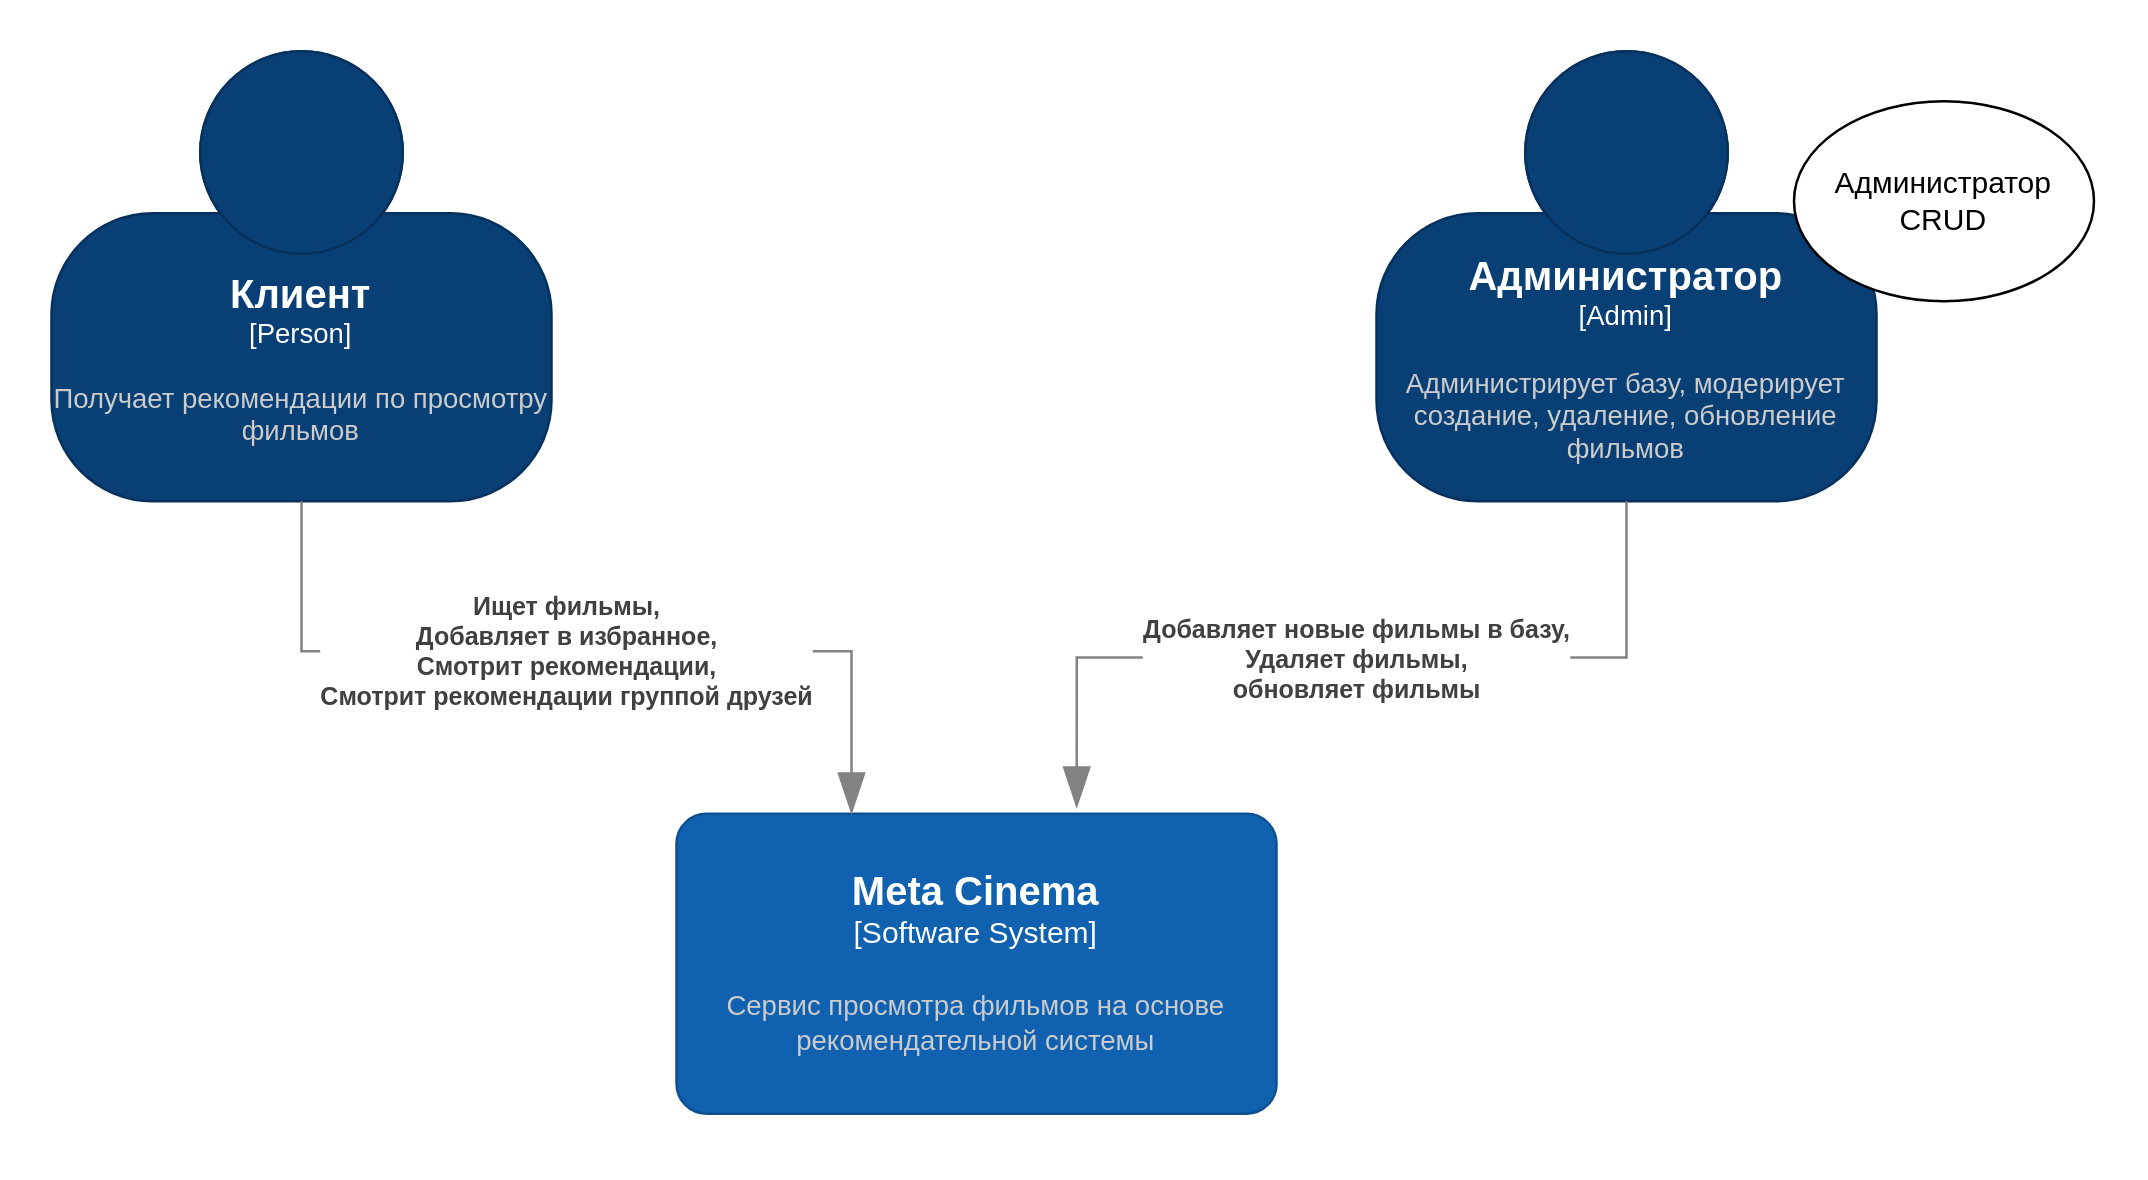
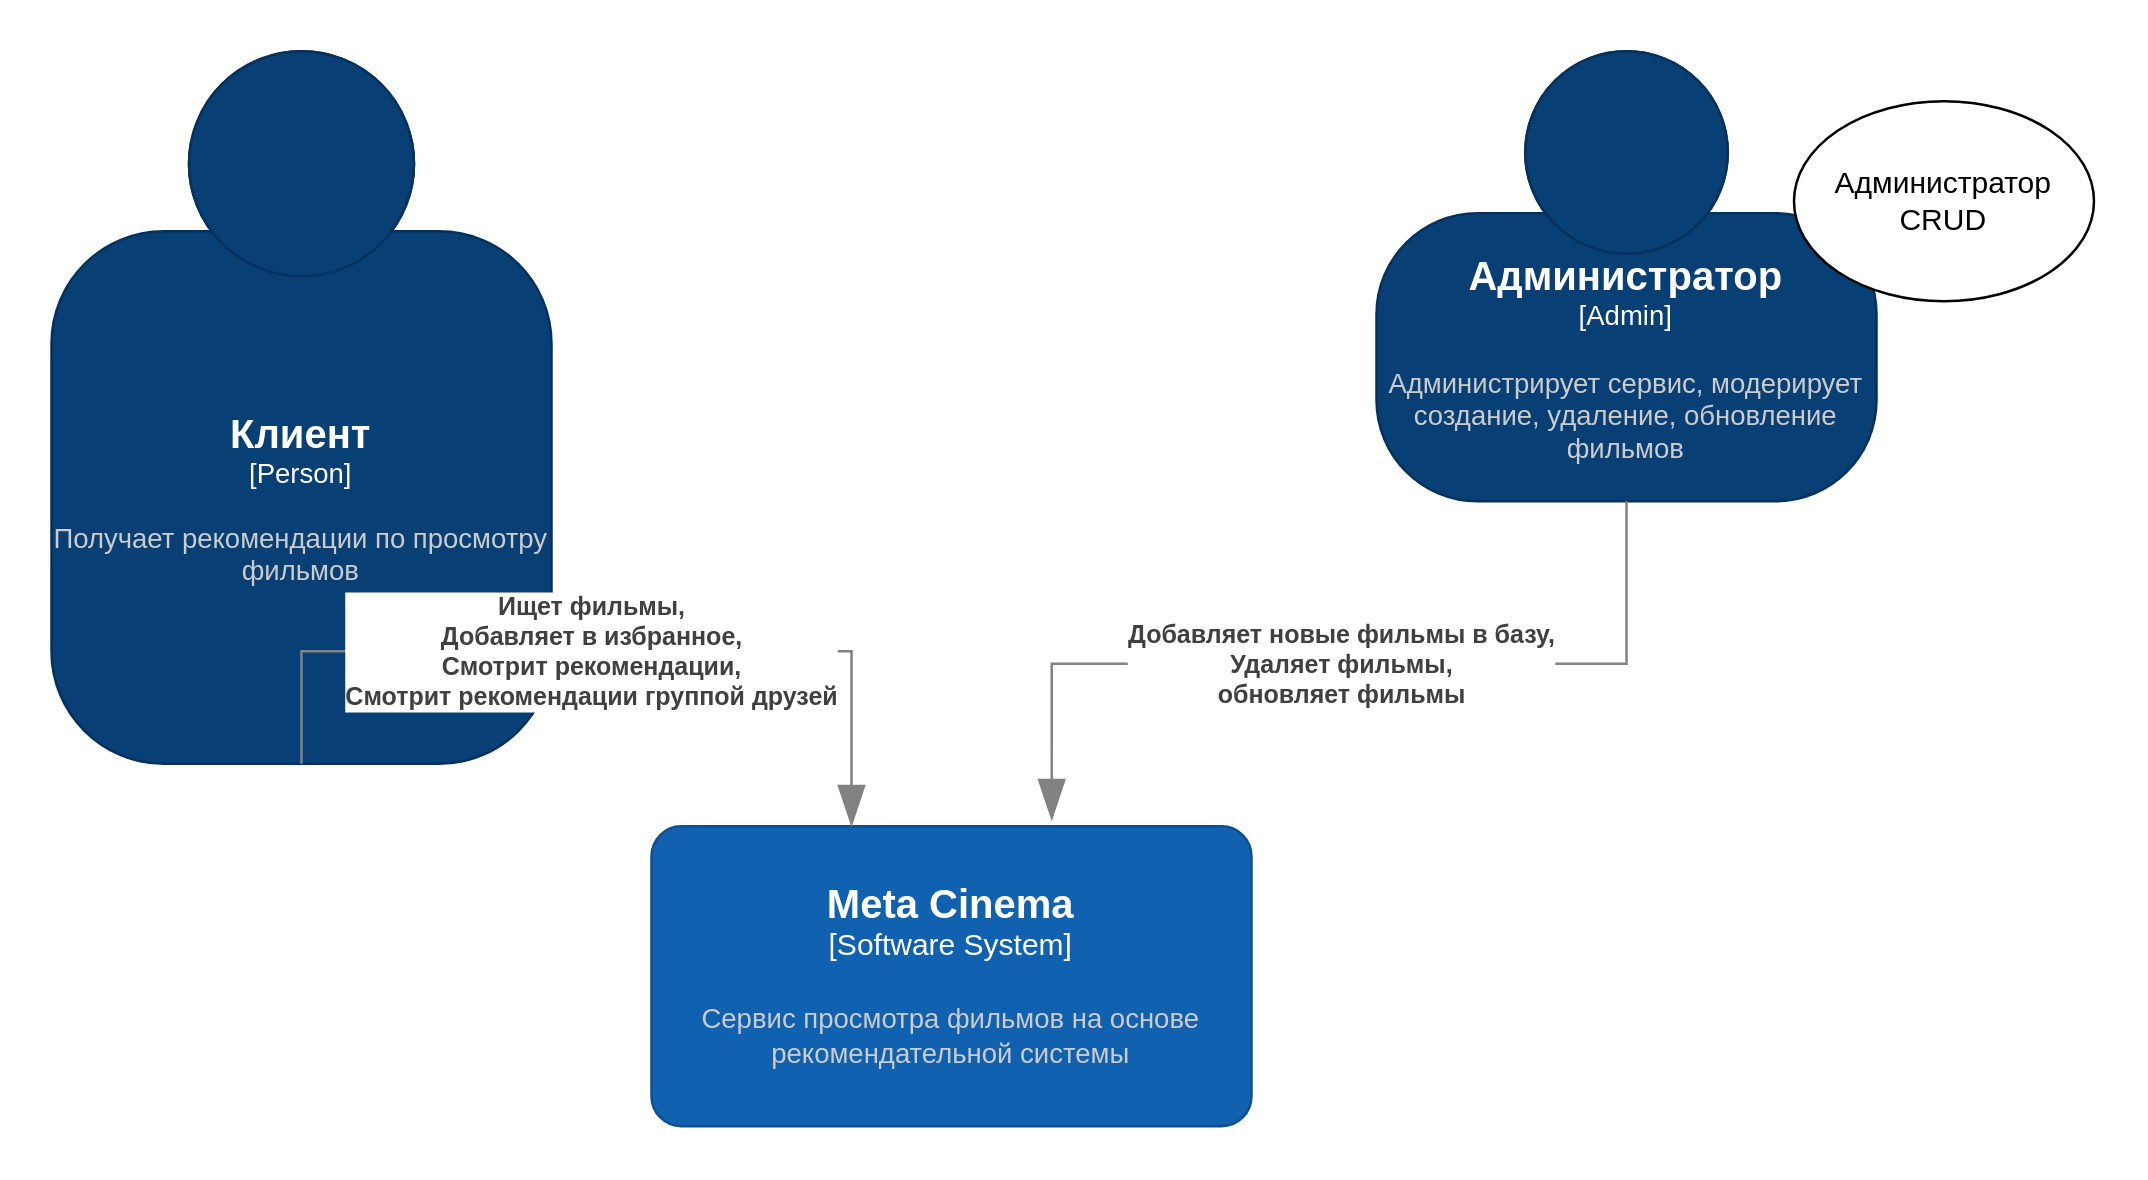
node "Клиент [Person] Получает рекомендации по просмотру фильмов": size 500x450 -> 500x713
node "Администратор [Admin] Администрирует базу, модерирует создание, удаление, обновление фильмов": label "Администратор [Admin] Администрирует базу, модерирует создание, удаление, обновление фильмов" -> "Администратор [Admin] Администрирует сервис, модерирует создание, удаление, обновление фильмов"
node "Meta Cinema [Software System] Сервис просмотра фильмов на основе рекомендательной системы": moved (976, 964) -> (951, 976)
